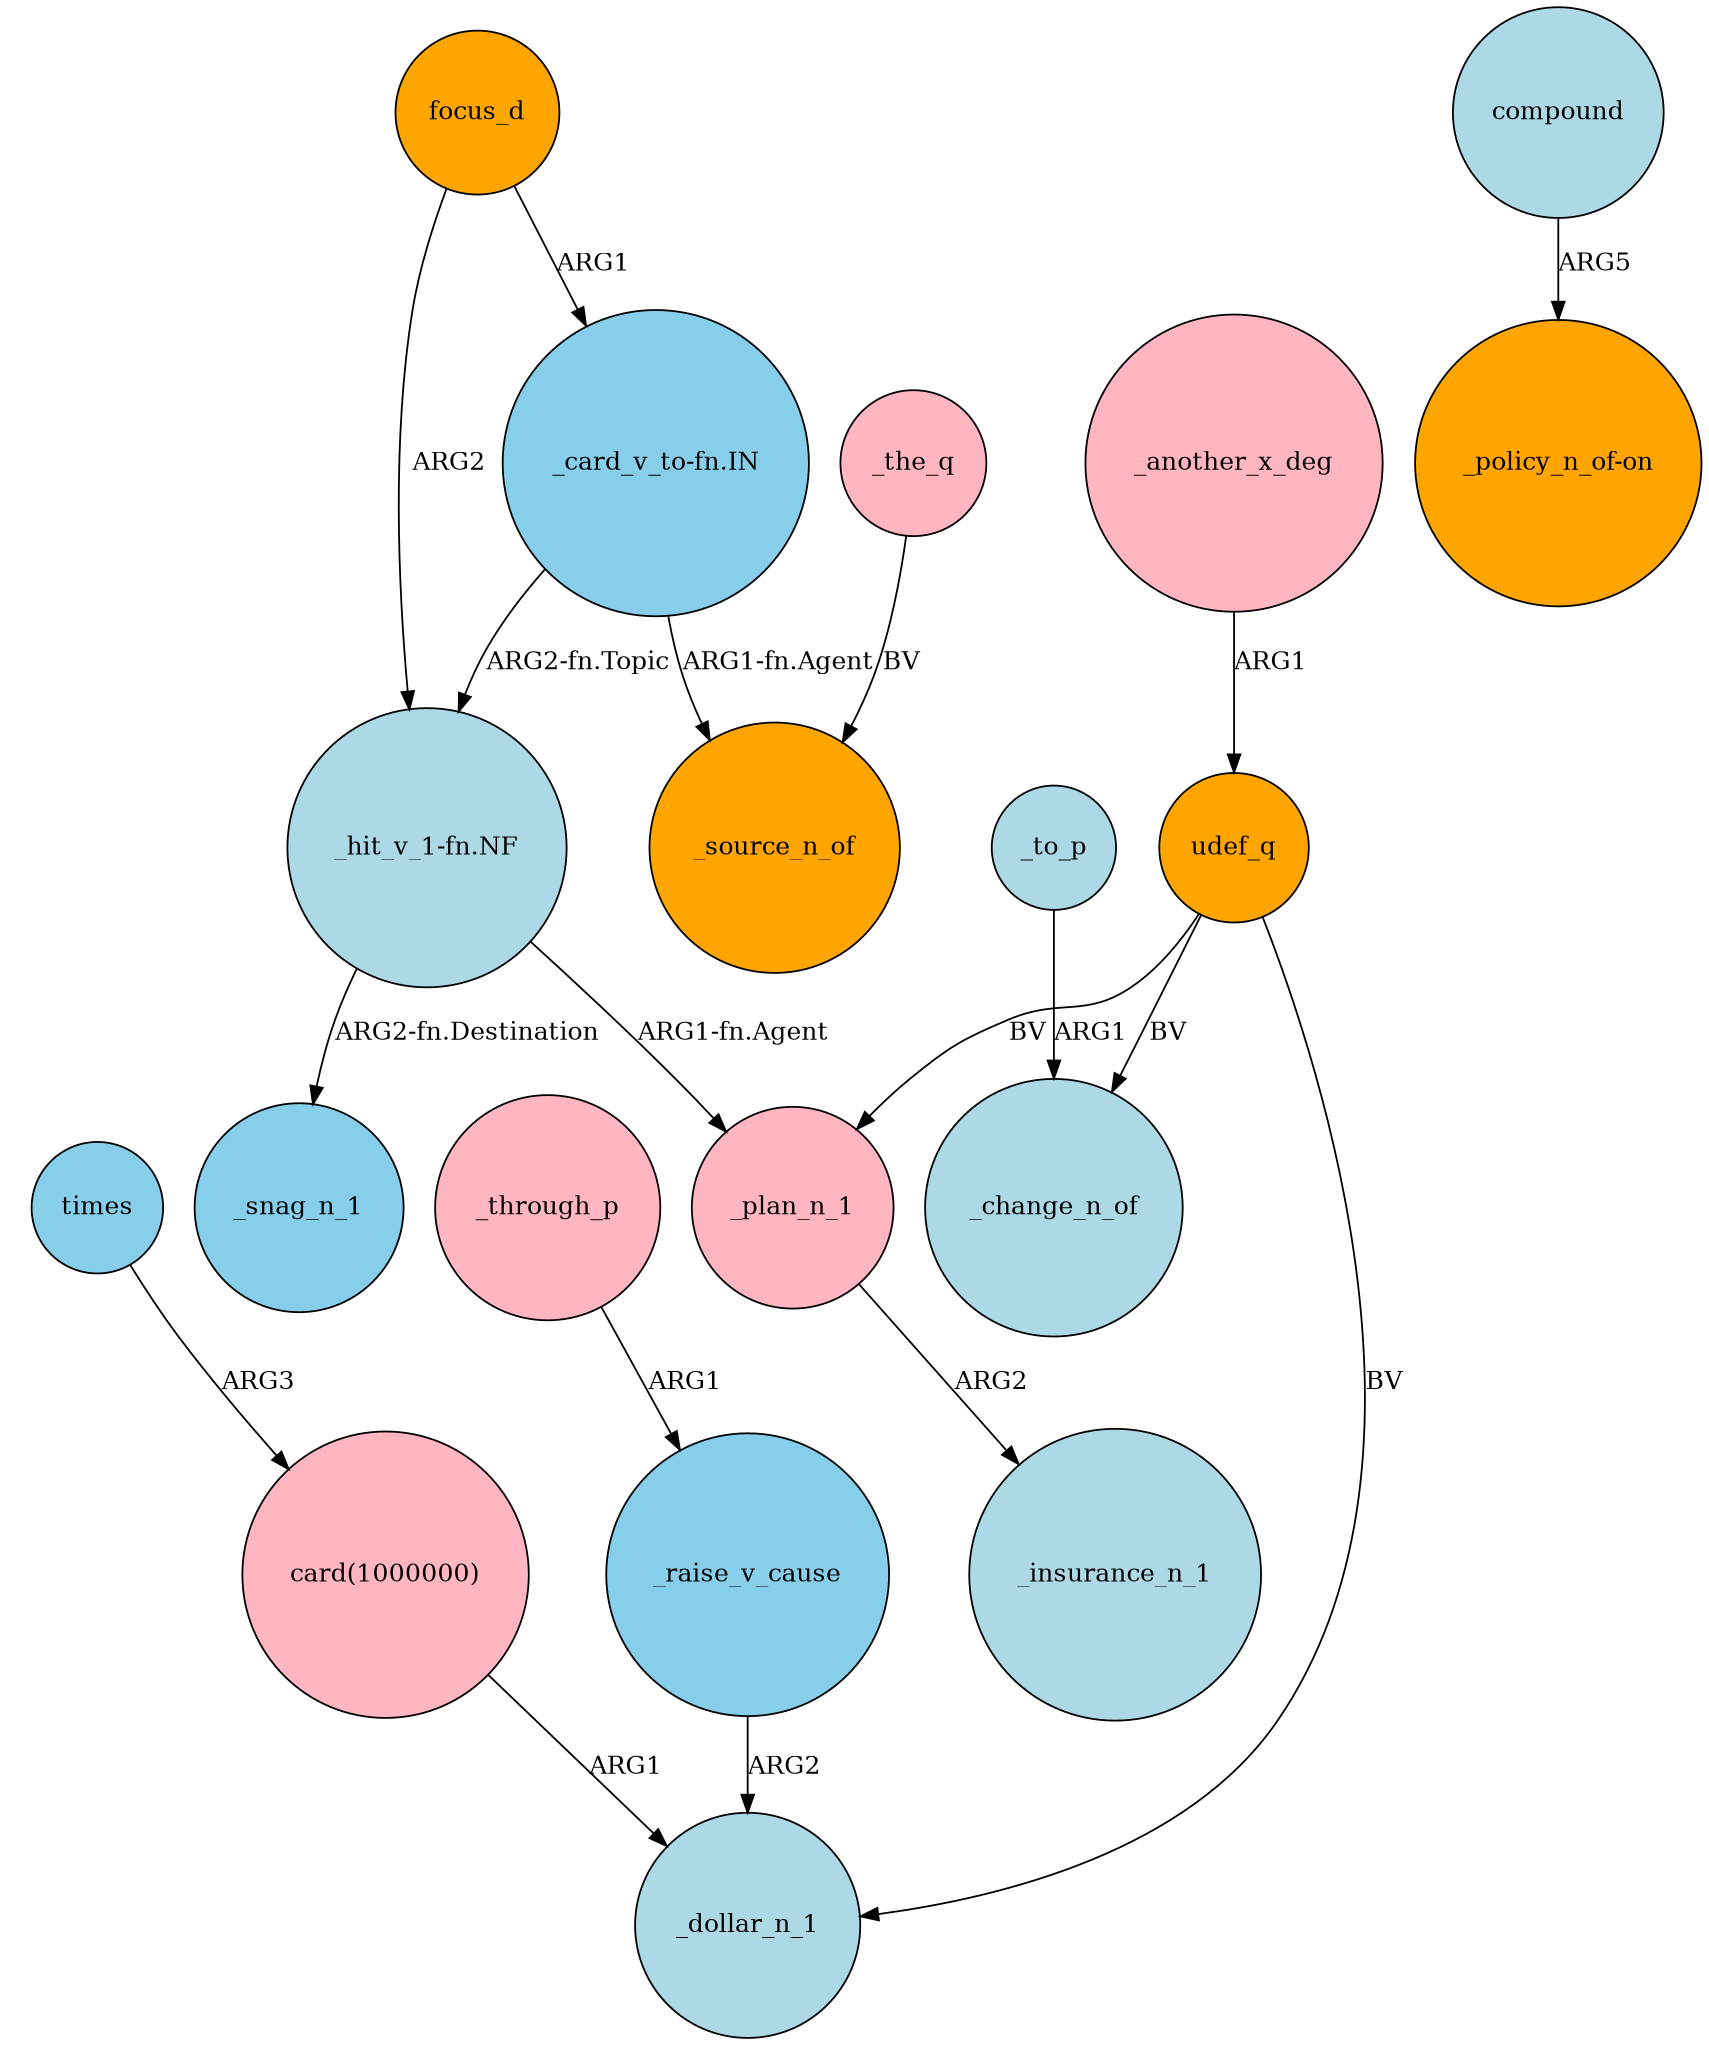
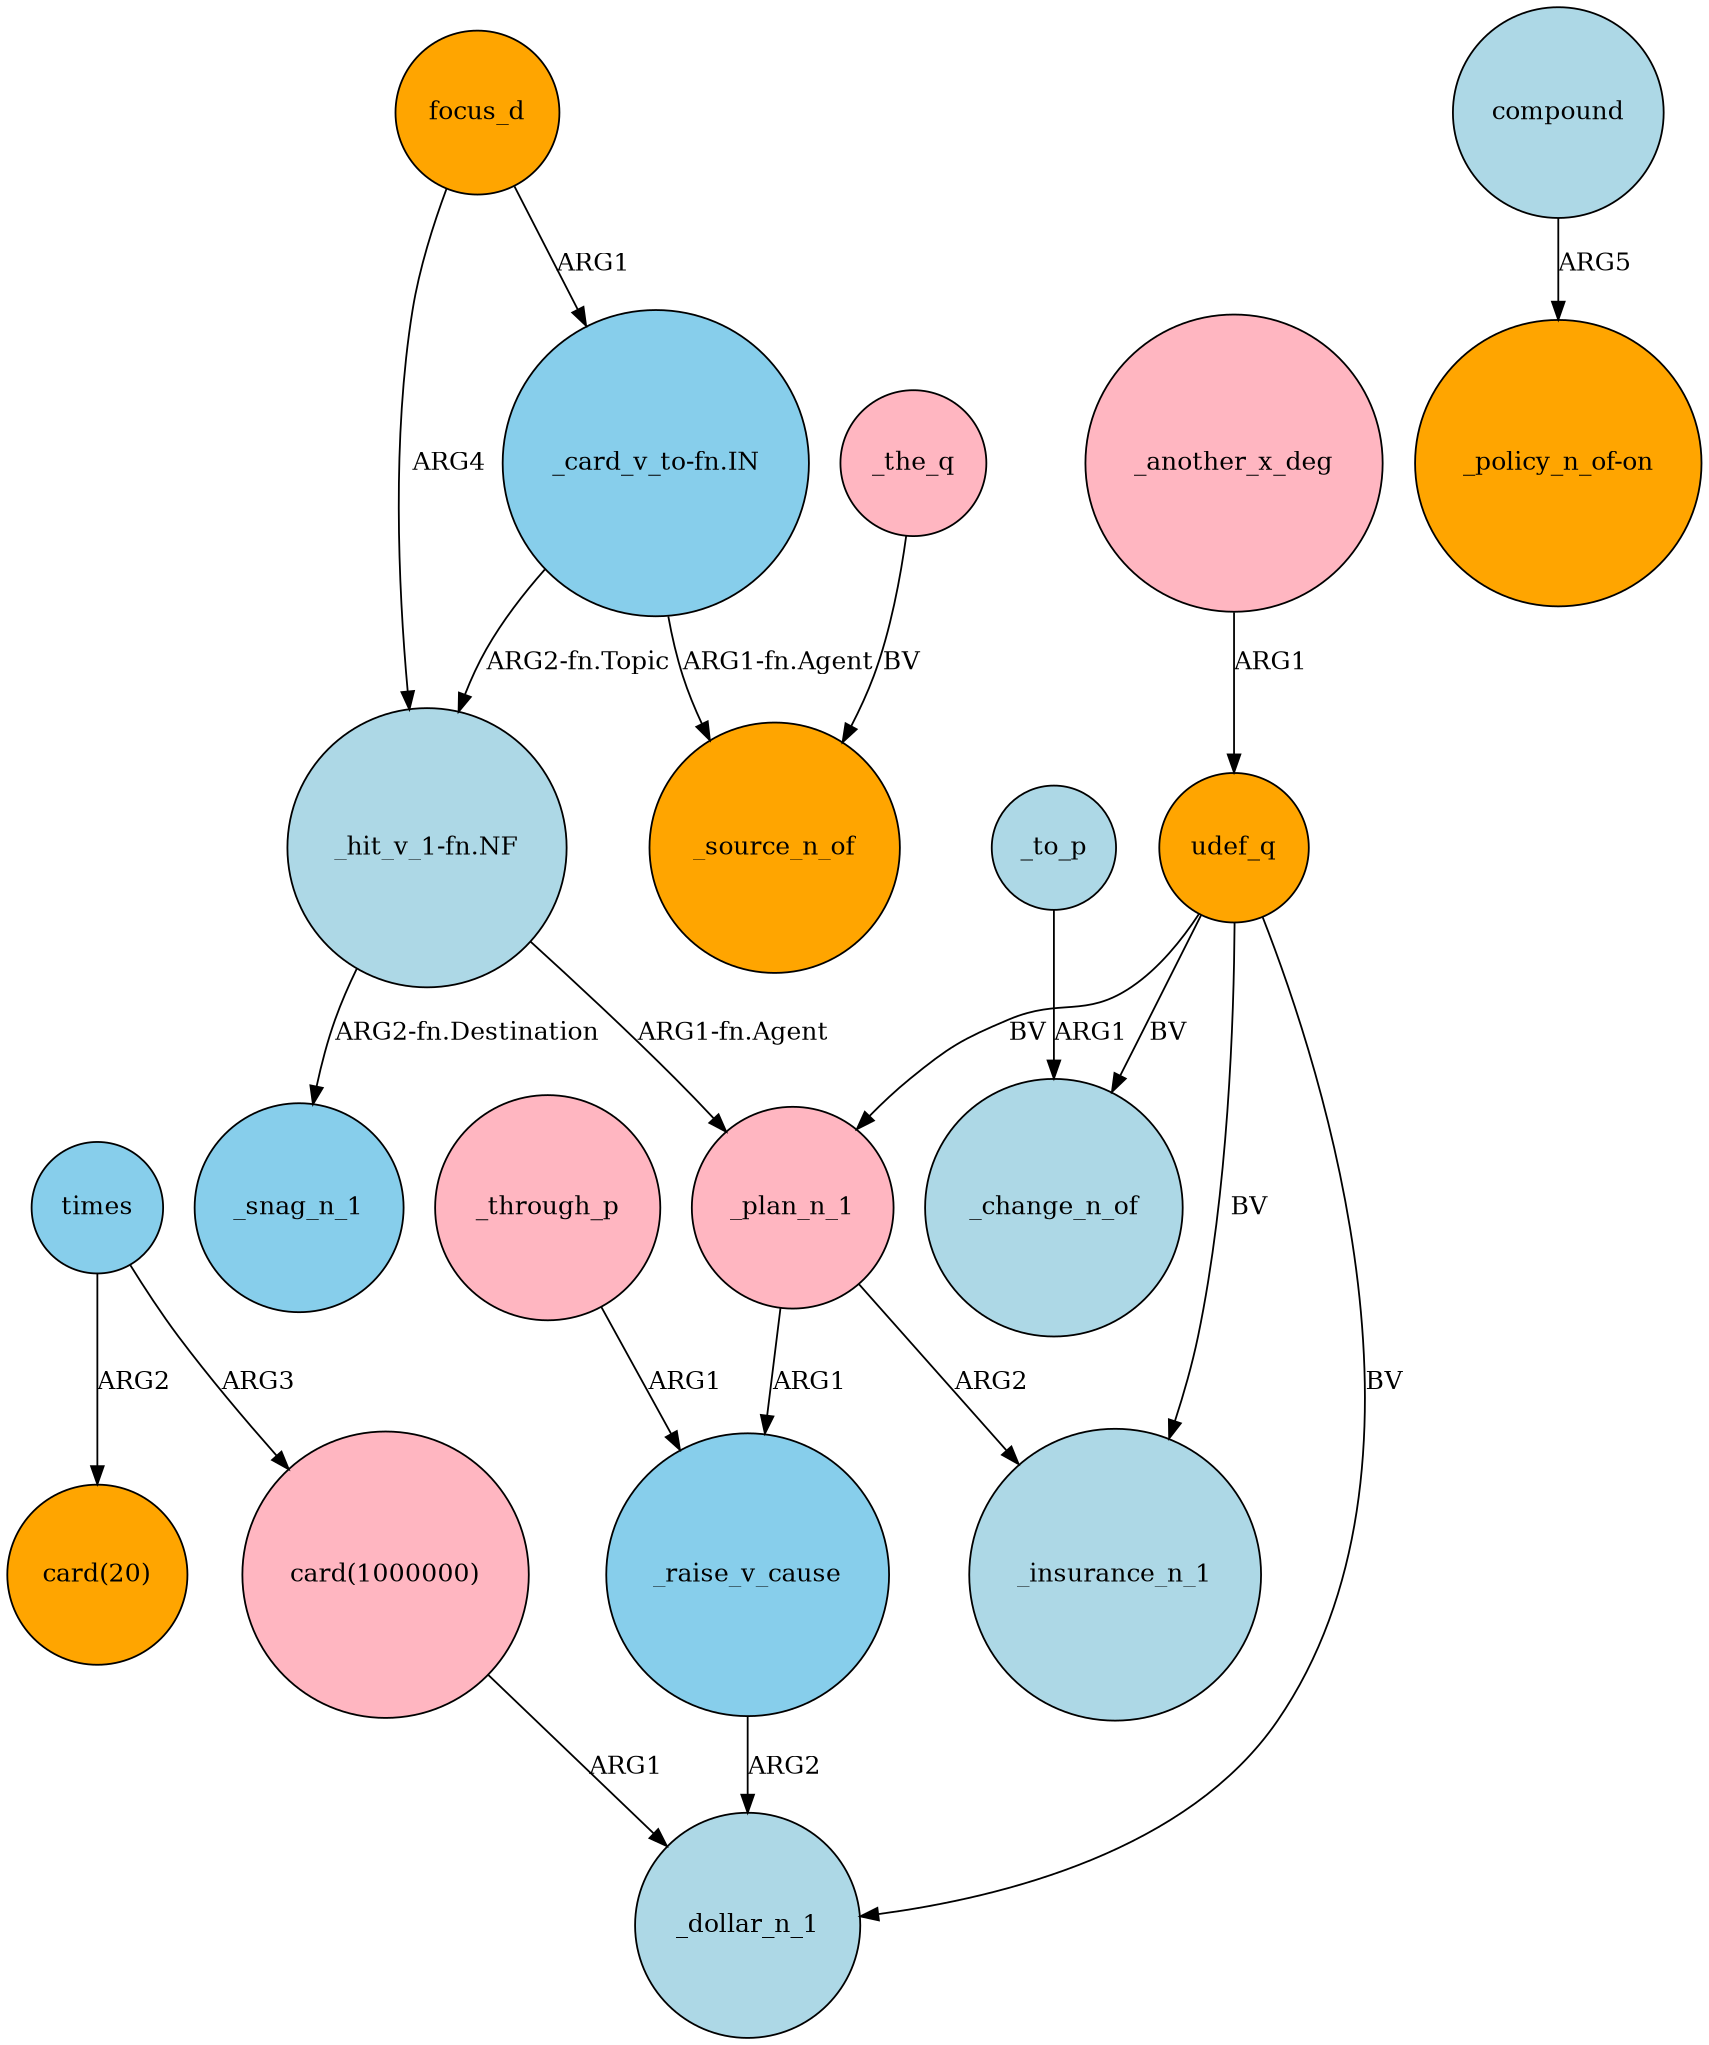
edge "focus_d" -> "_hit_v_1-fn.NF": label "ARG2" -> "ARG4"
edge "udef_q" -> "_insurance_n_1": added, label "BV"
edge "_plan_n_1" -> "_raise_v_cause": added, label "ARG1"
node "card(20)": added
